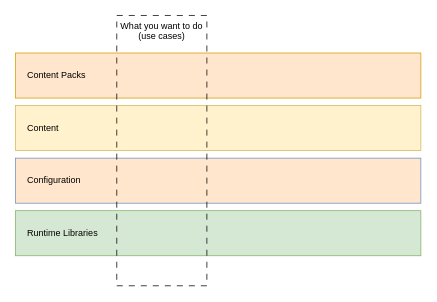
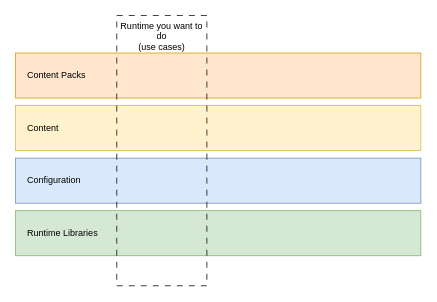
node "What you want to do (use cases)": label "What you want to do (use cases)" -> "Runtime you want to do (use cases)"
node "Configuration": fillcolor #ffe6cc -> #dae8fc
